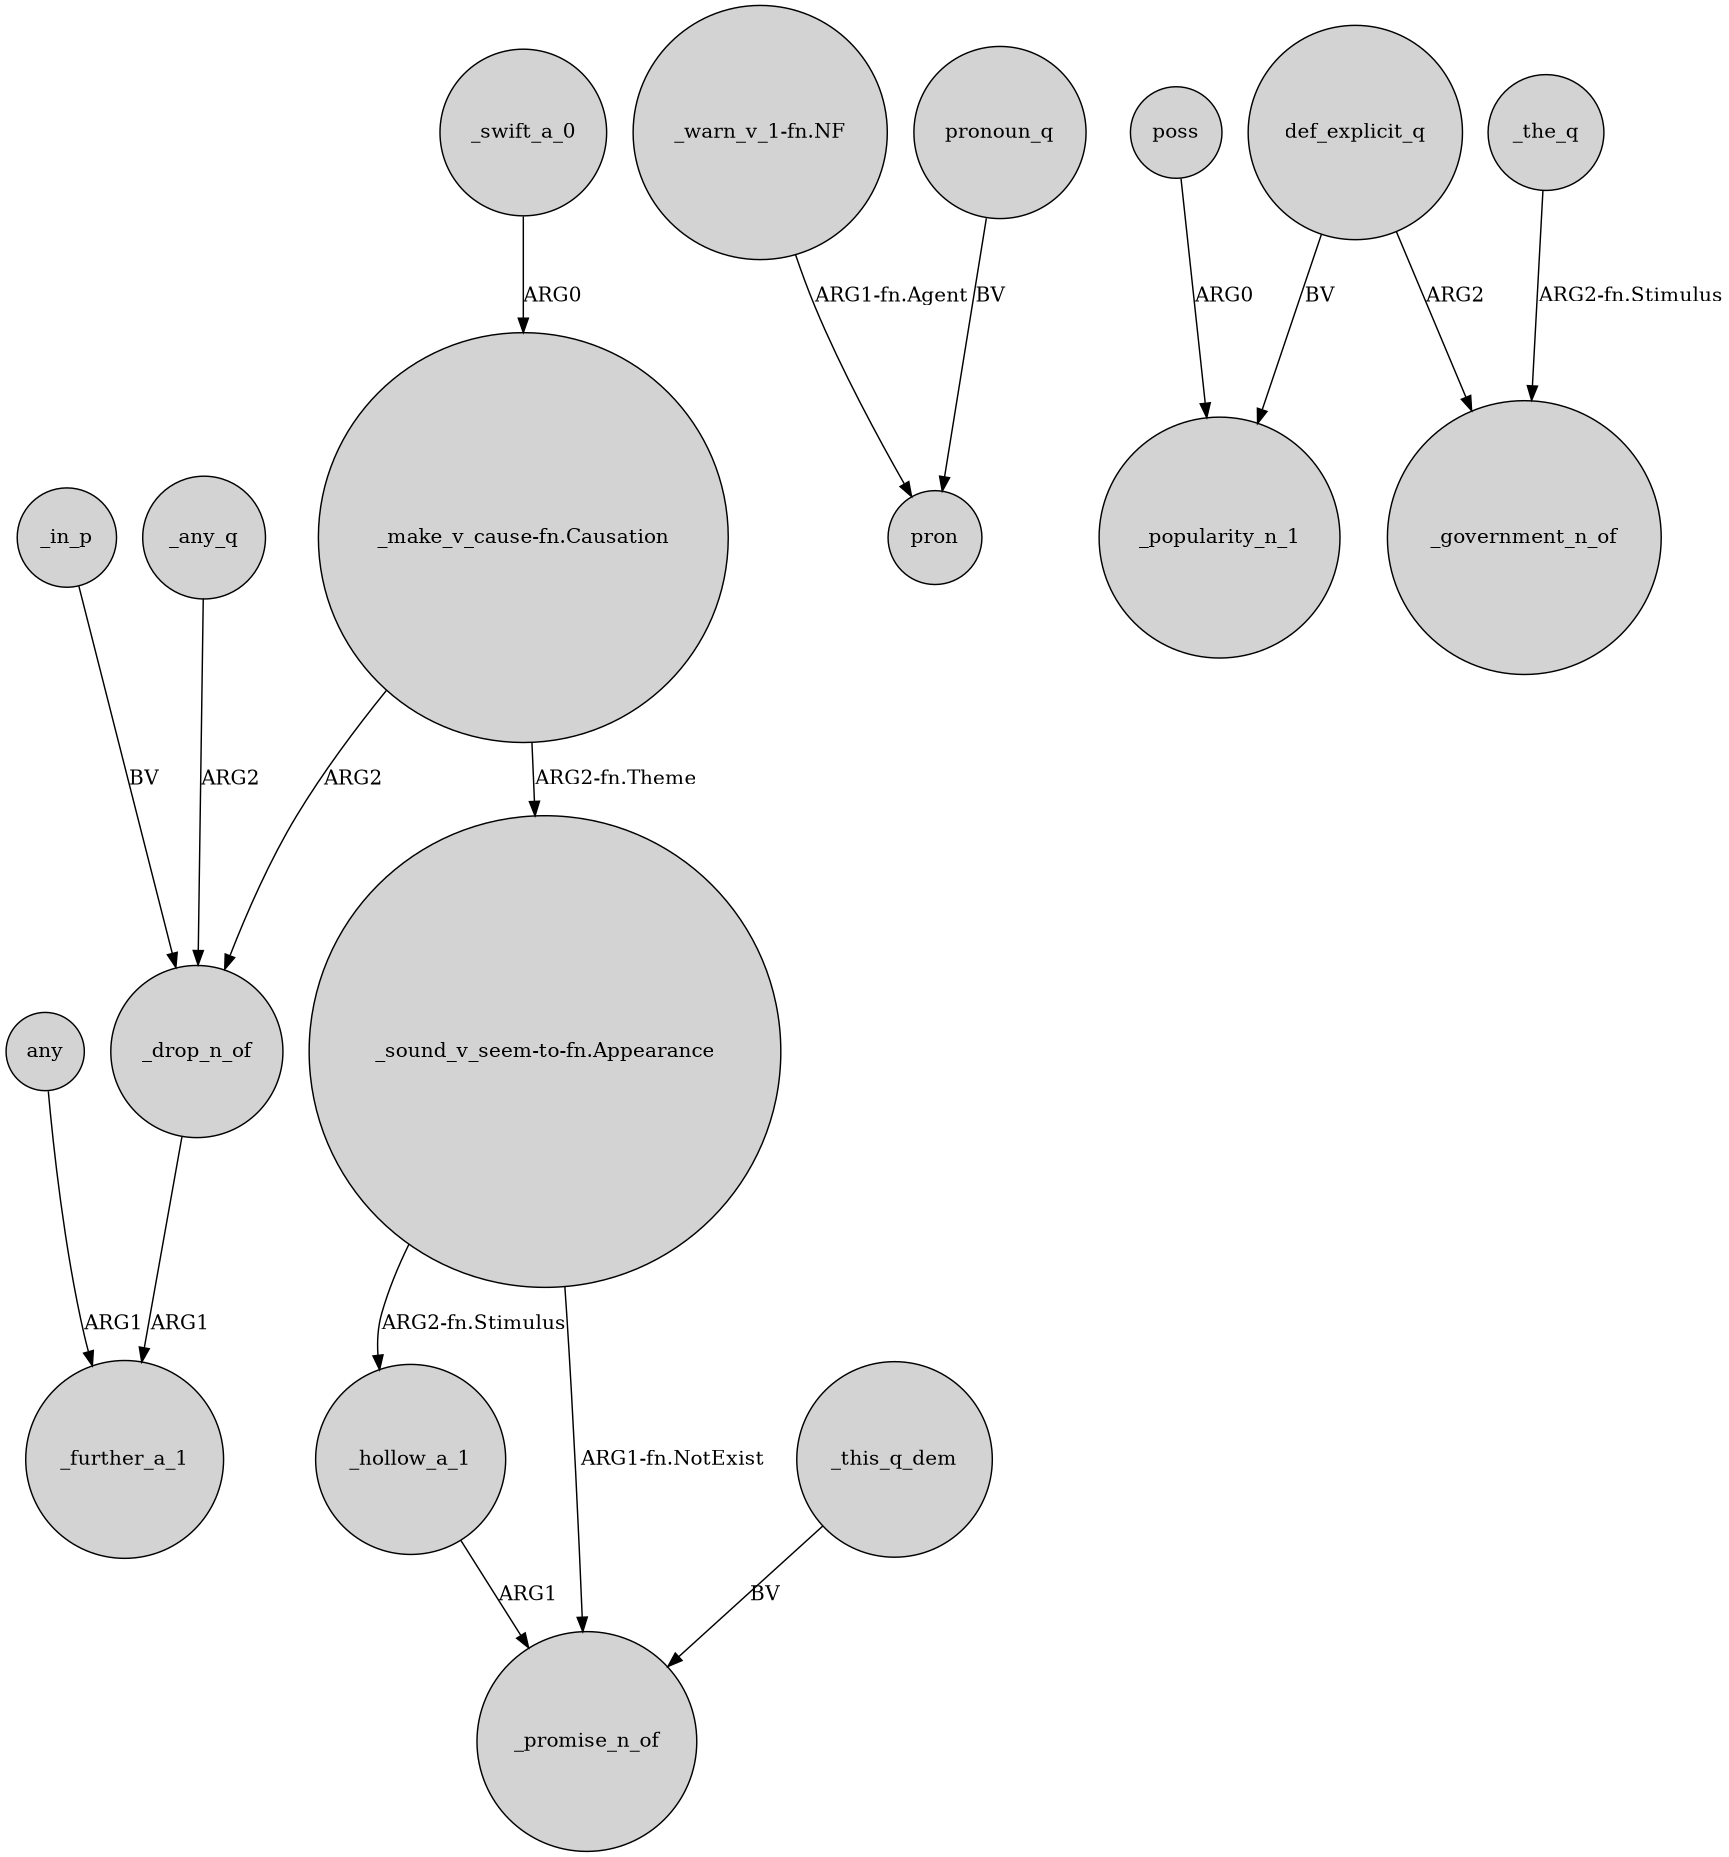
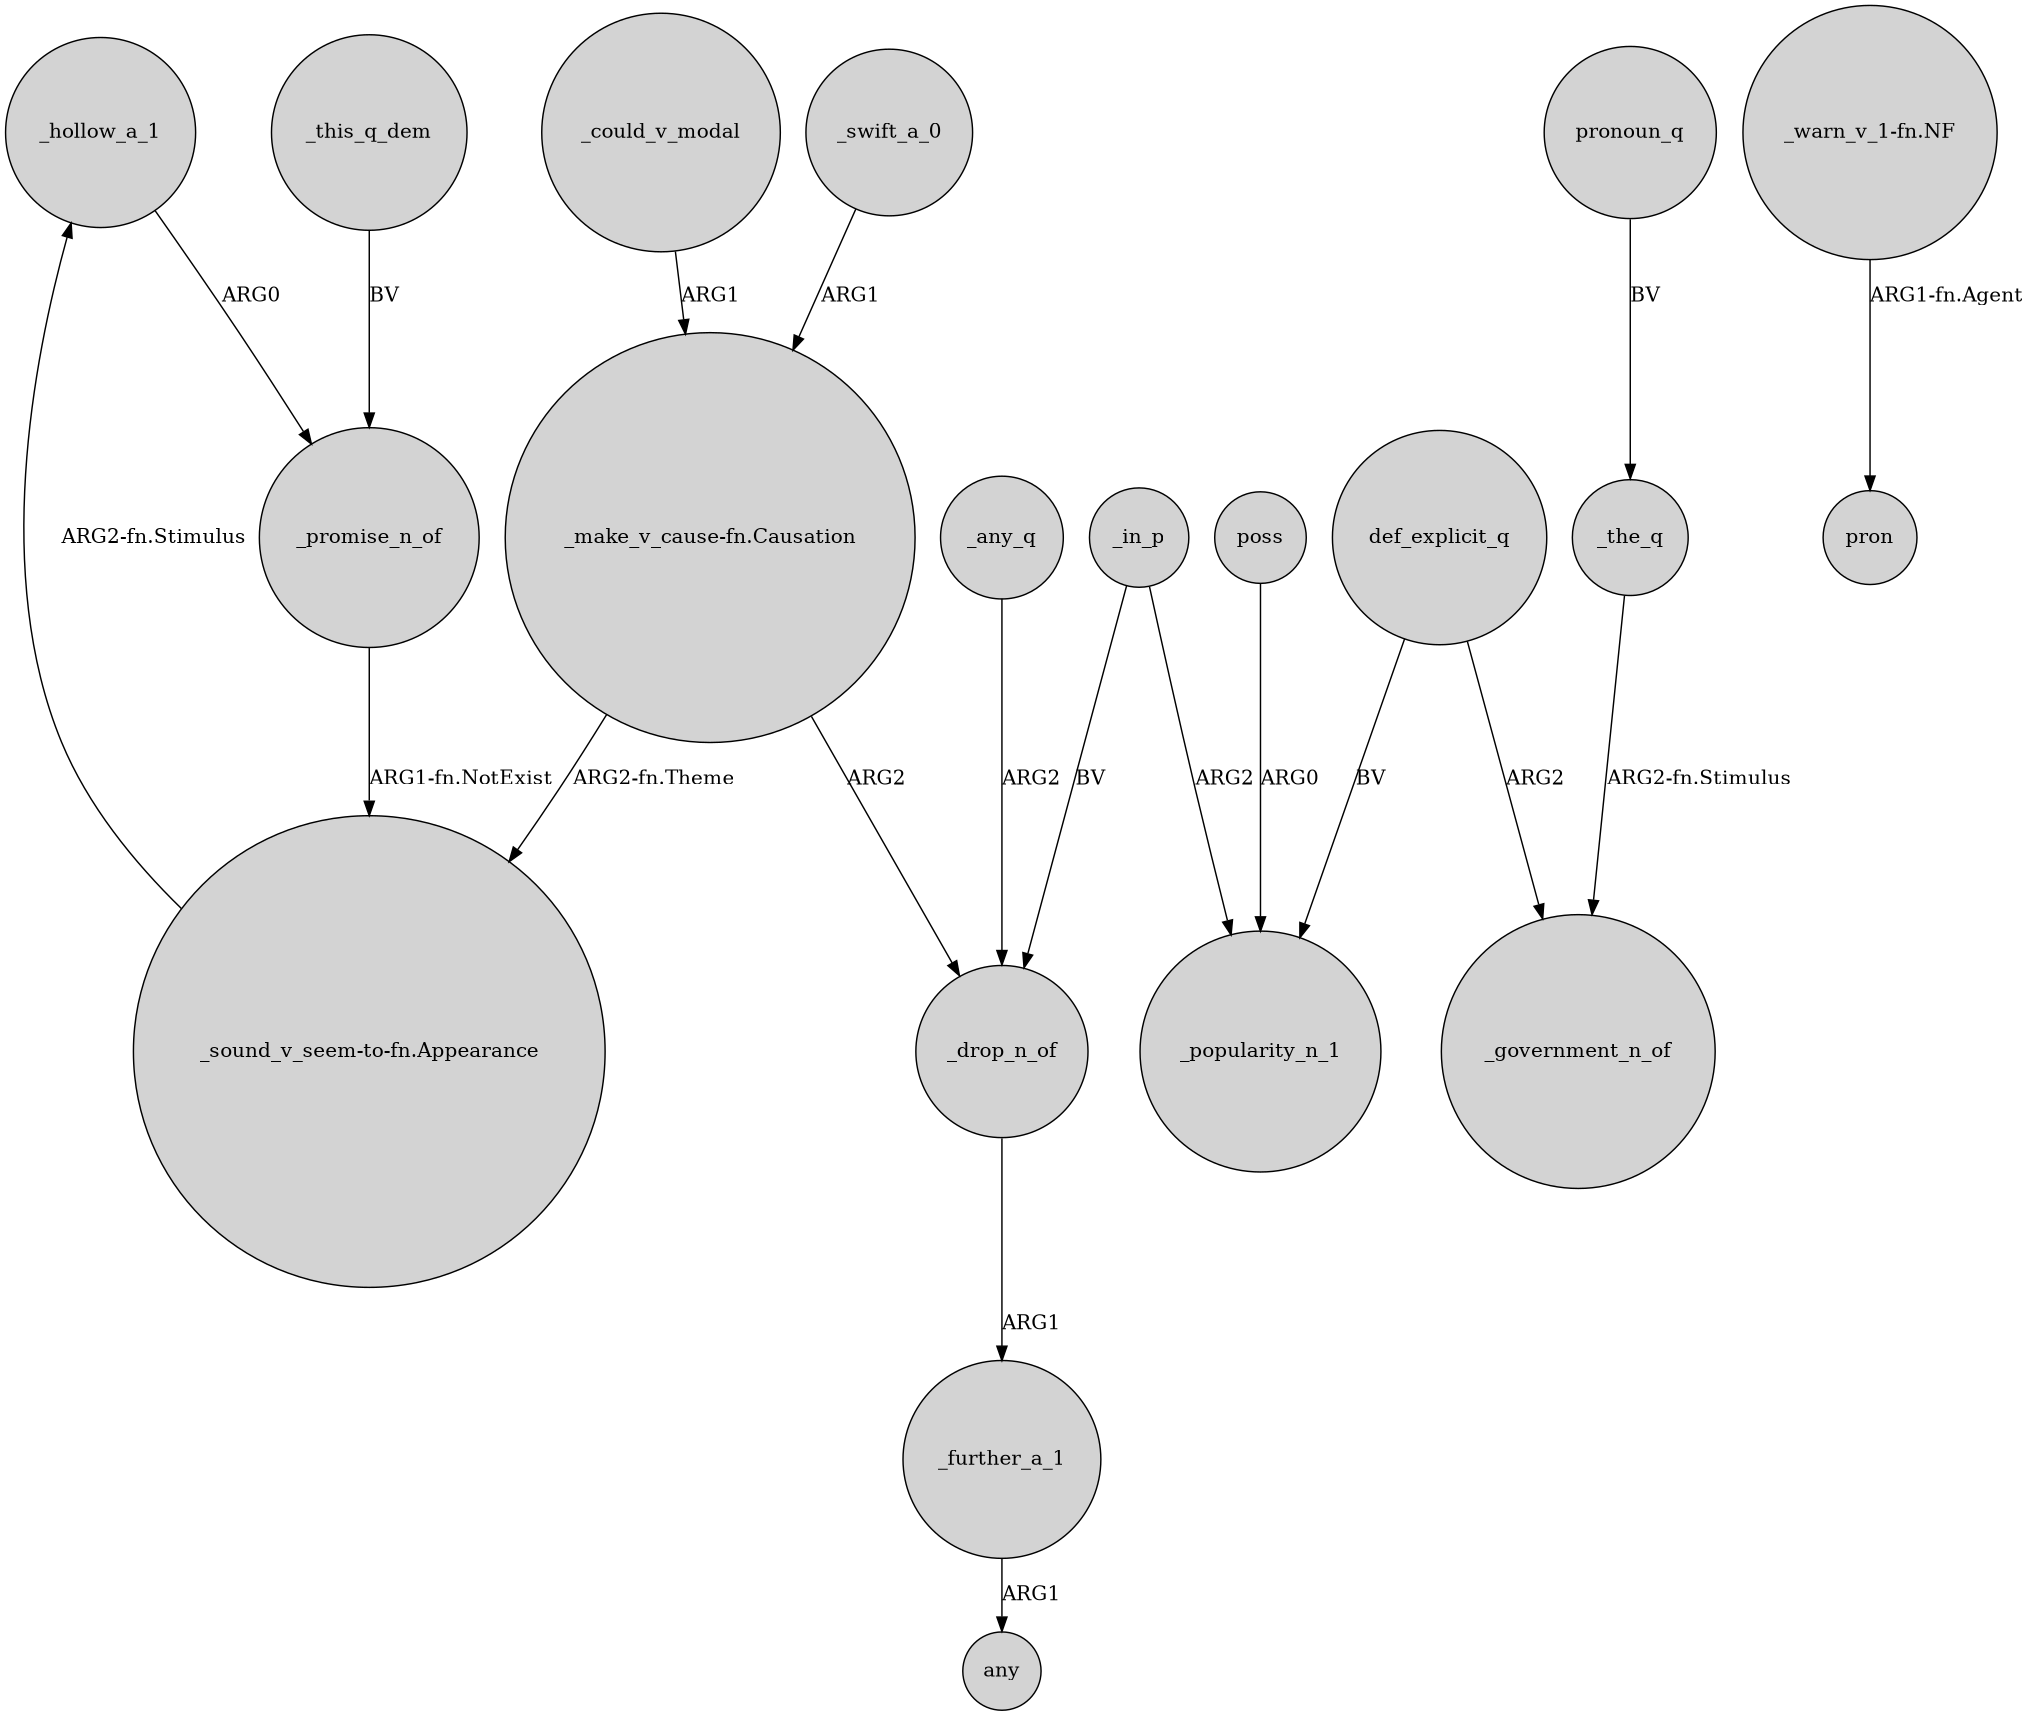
node "_could_v_modal": added
edge "_swift_a_0" -> "_make_v_cause-fn.Causation": label "ARG0" -> "ARG1"
edge "pronoun_q" -> "pron": now "pronoun_q" -> "_the_q"
edge "_in_p" -> "_popularity_n_1": added, label "ARG2"
edge "any" -> "_further_a_1": reversed
edge "_sound_v_seem-to-fn.Appearance" -> "_promise_n_of": reversed
edge "_hollow_a_1" -> "_promise_n_of": label "ARG1" -> "ARG0"
